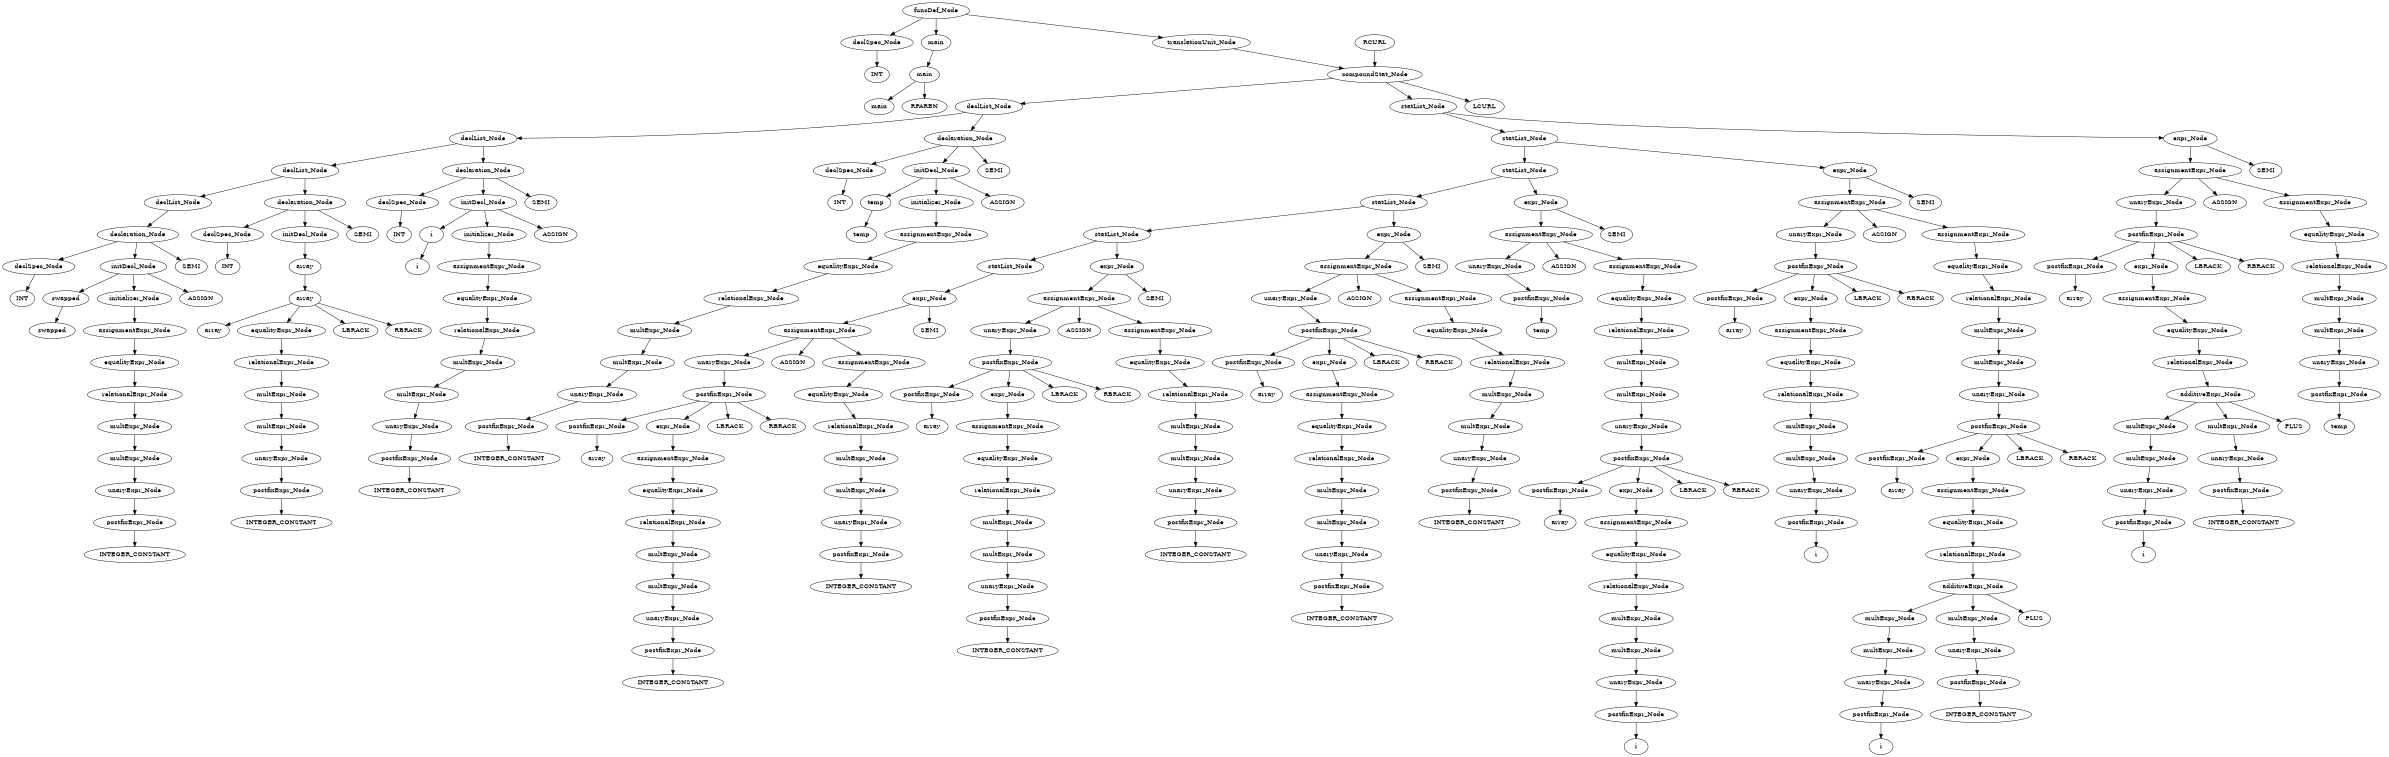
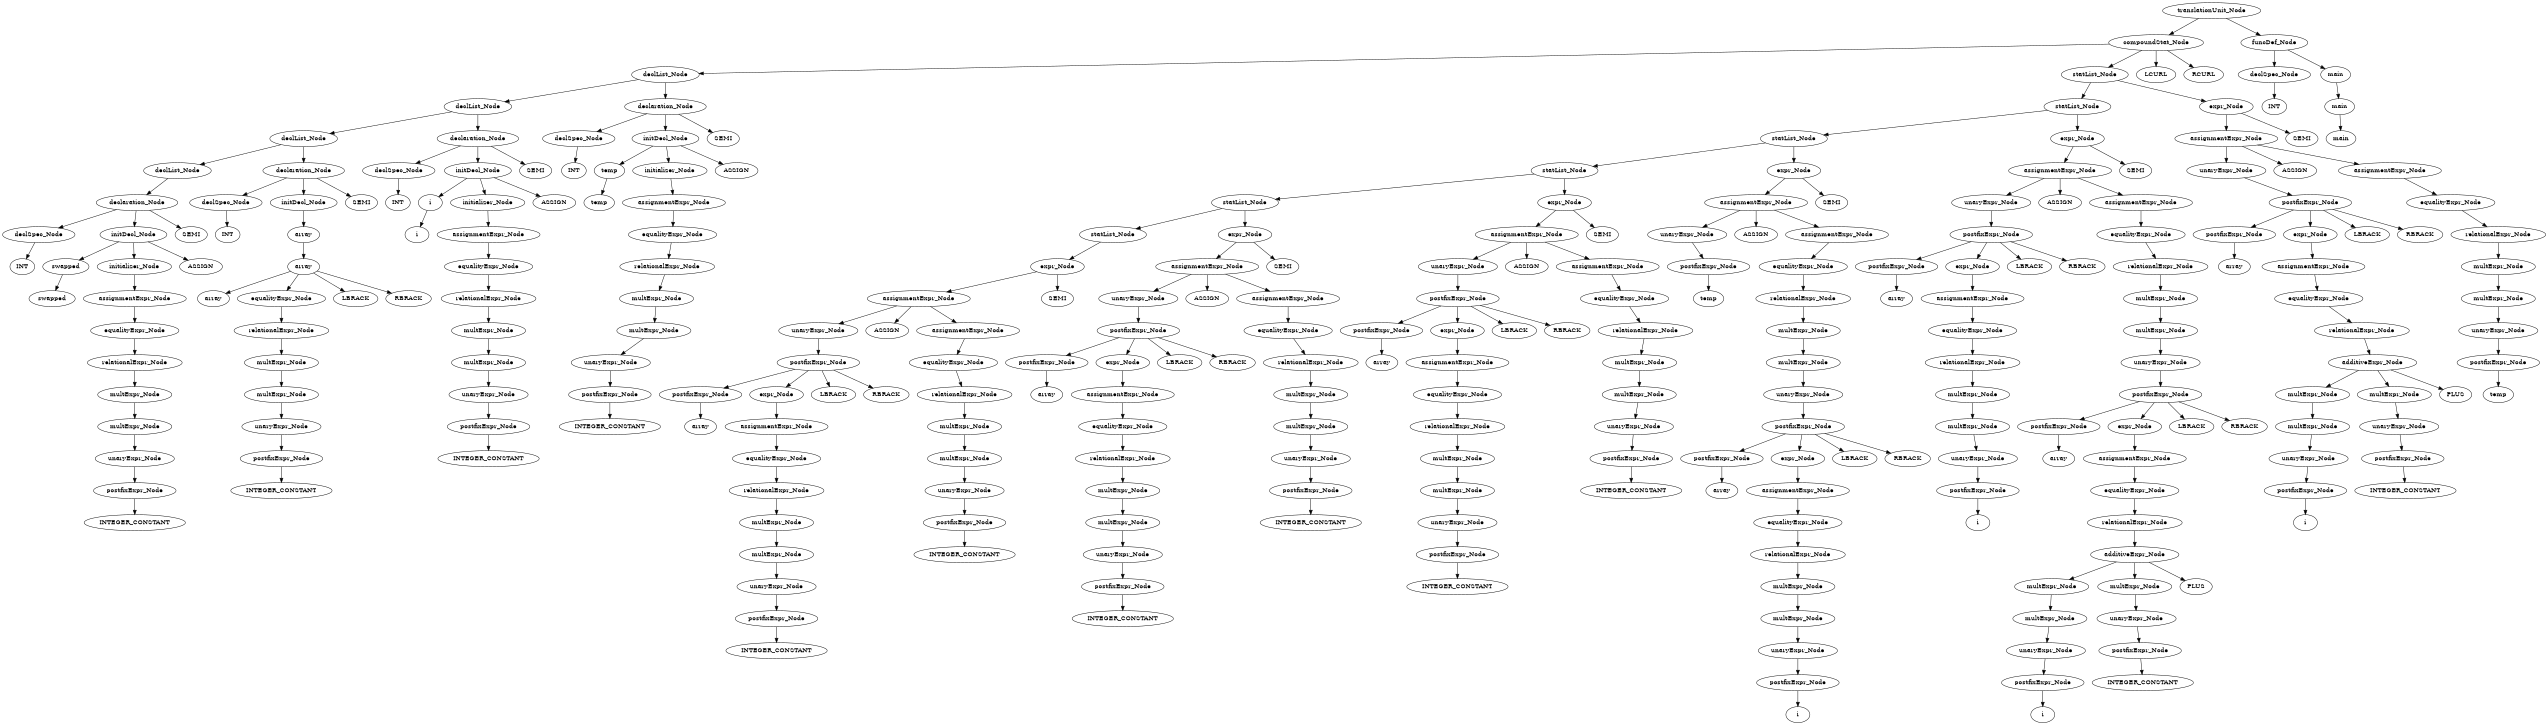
edge "funcDef_Node" -> "translationUnit_Node": reversed
edge "RCURL" -> "compoundStat_Node": reversed
node "RPAREN": removed
